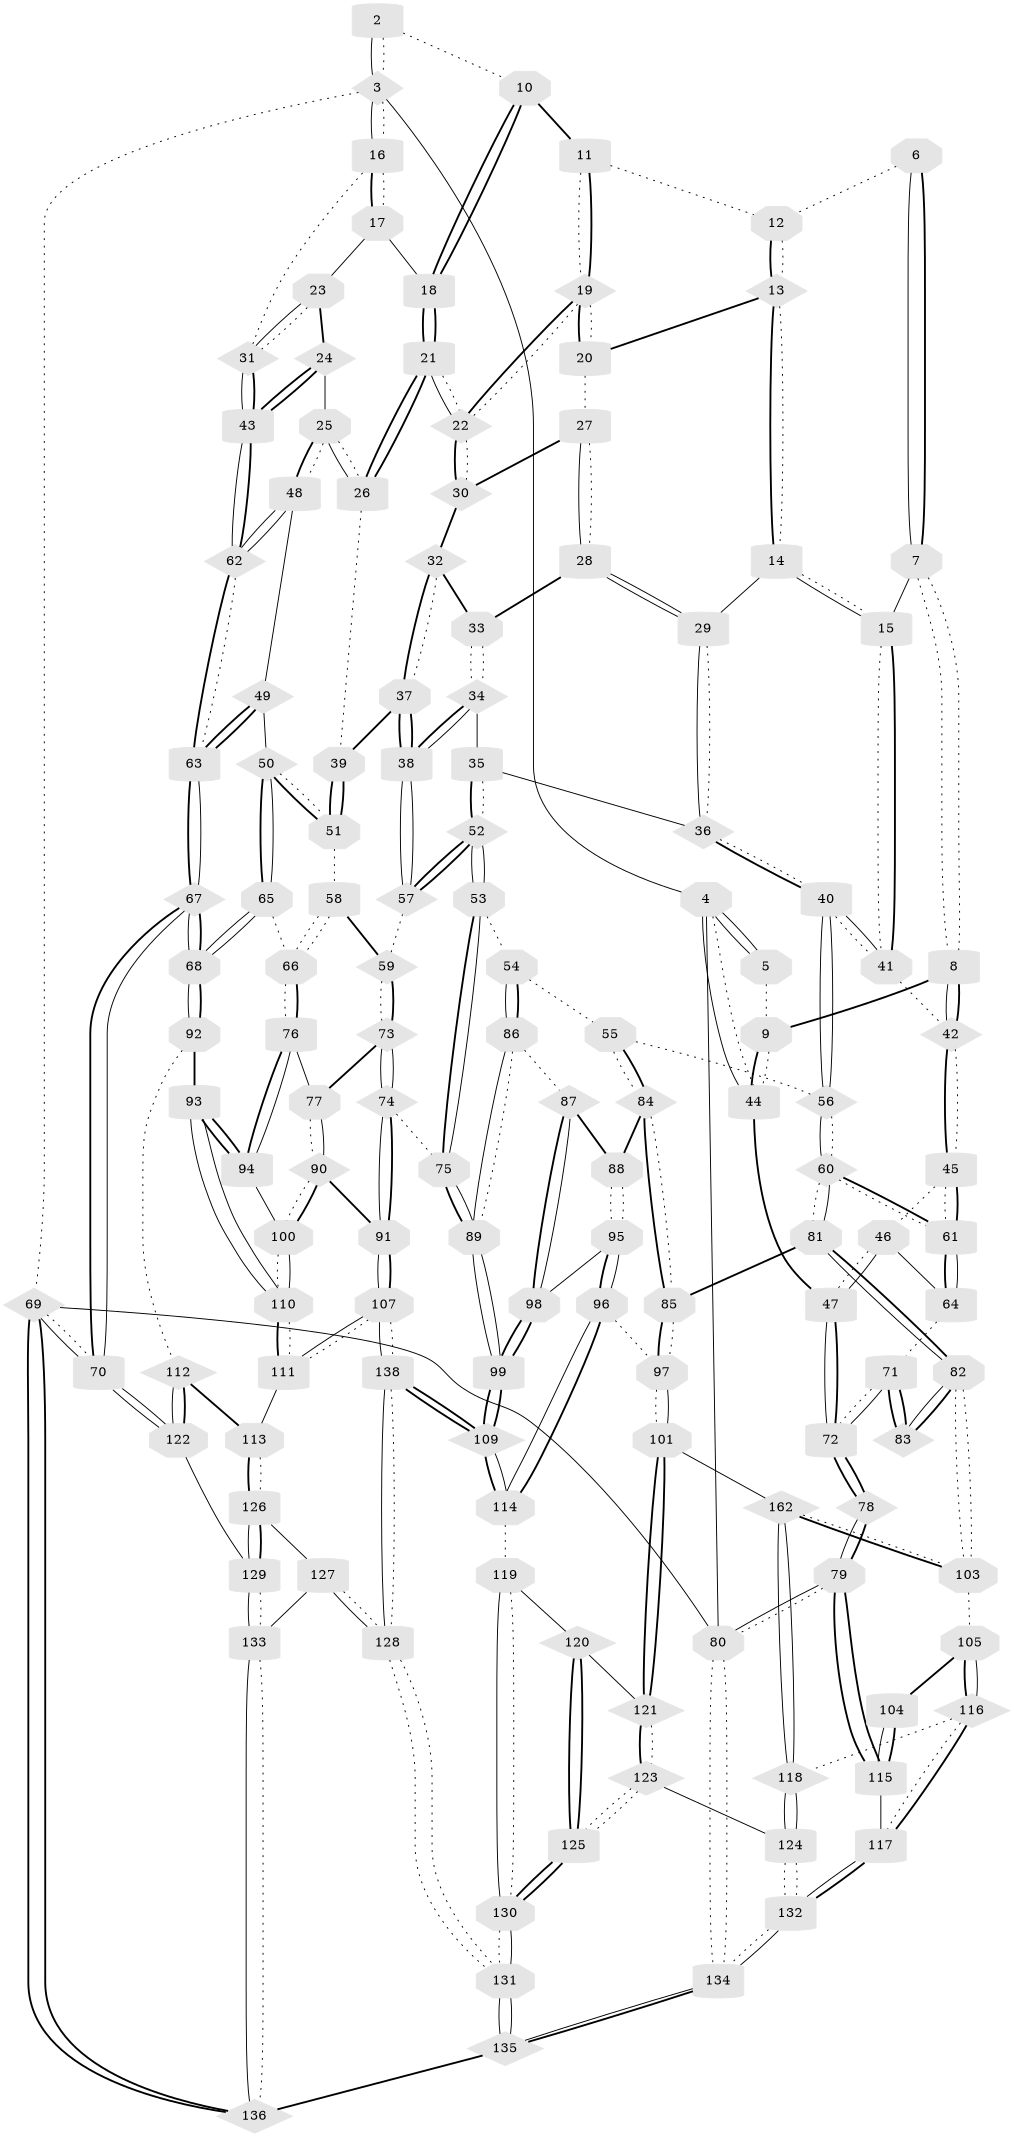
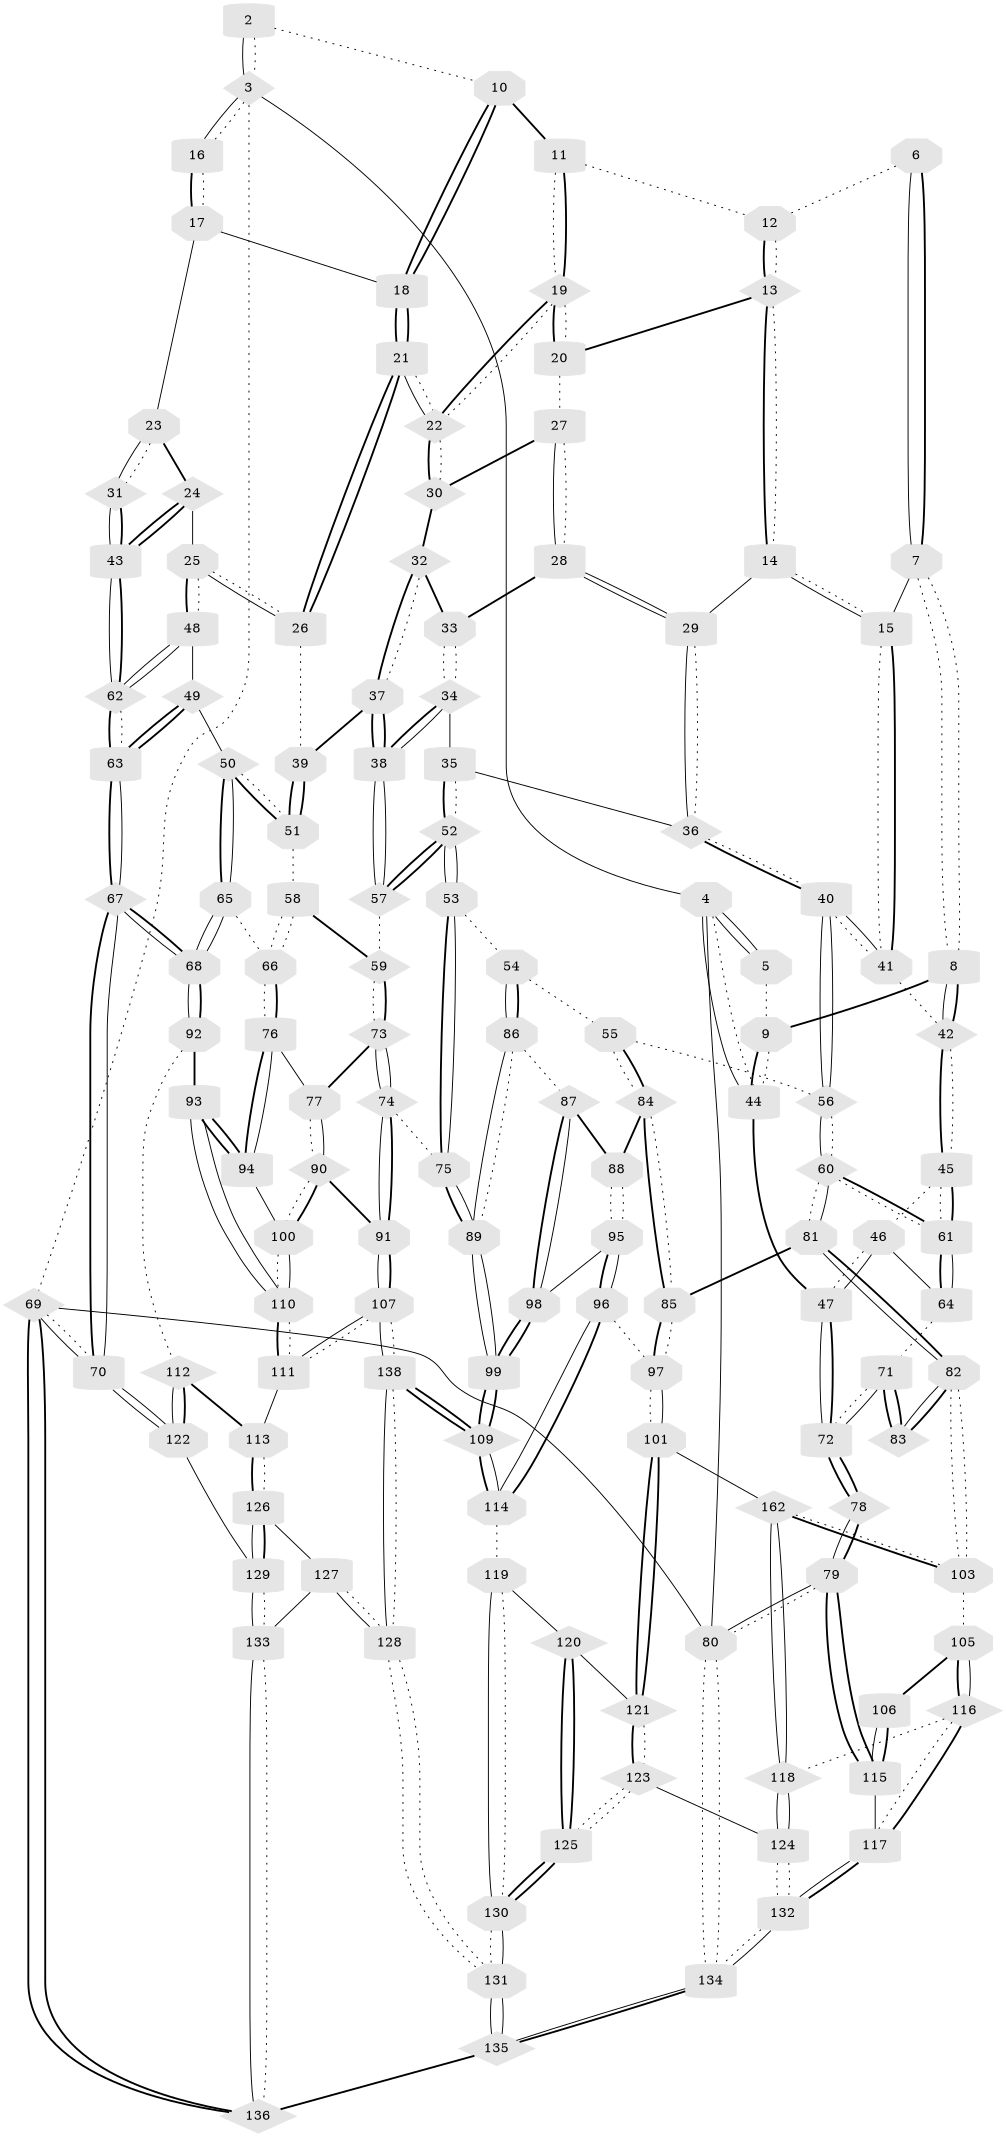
edge "16" -- "31": removed
node "104": label "104" -> "106"
